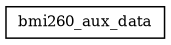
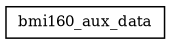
node "bmi260_aux_data": label "bmi260_aux_data" -> "bmi160_aux_data"
